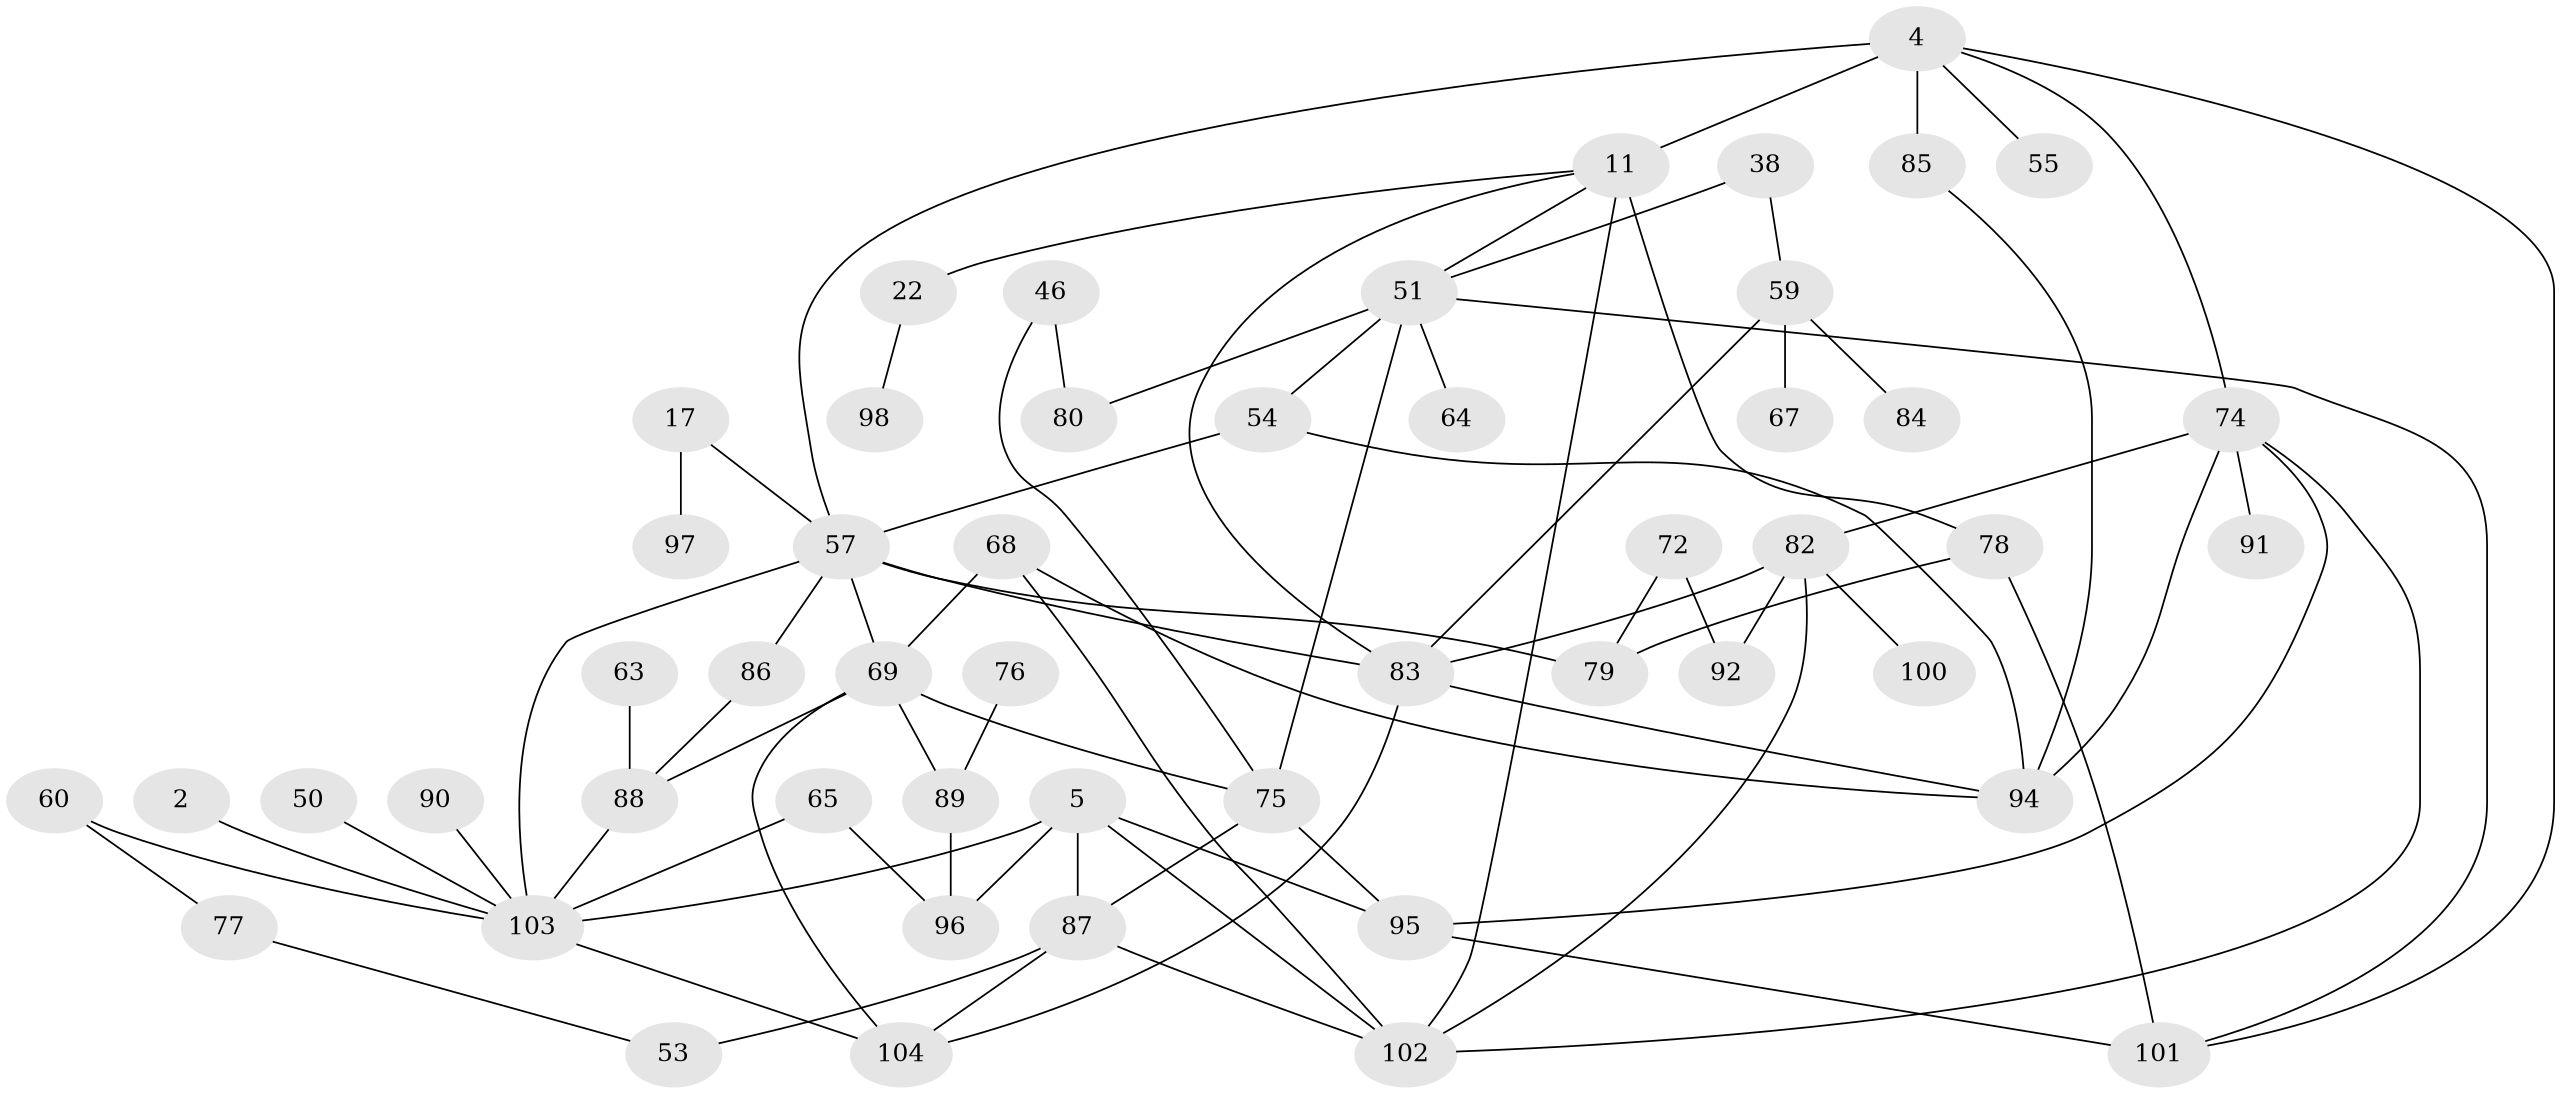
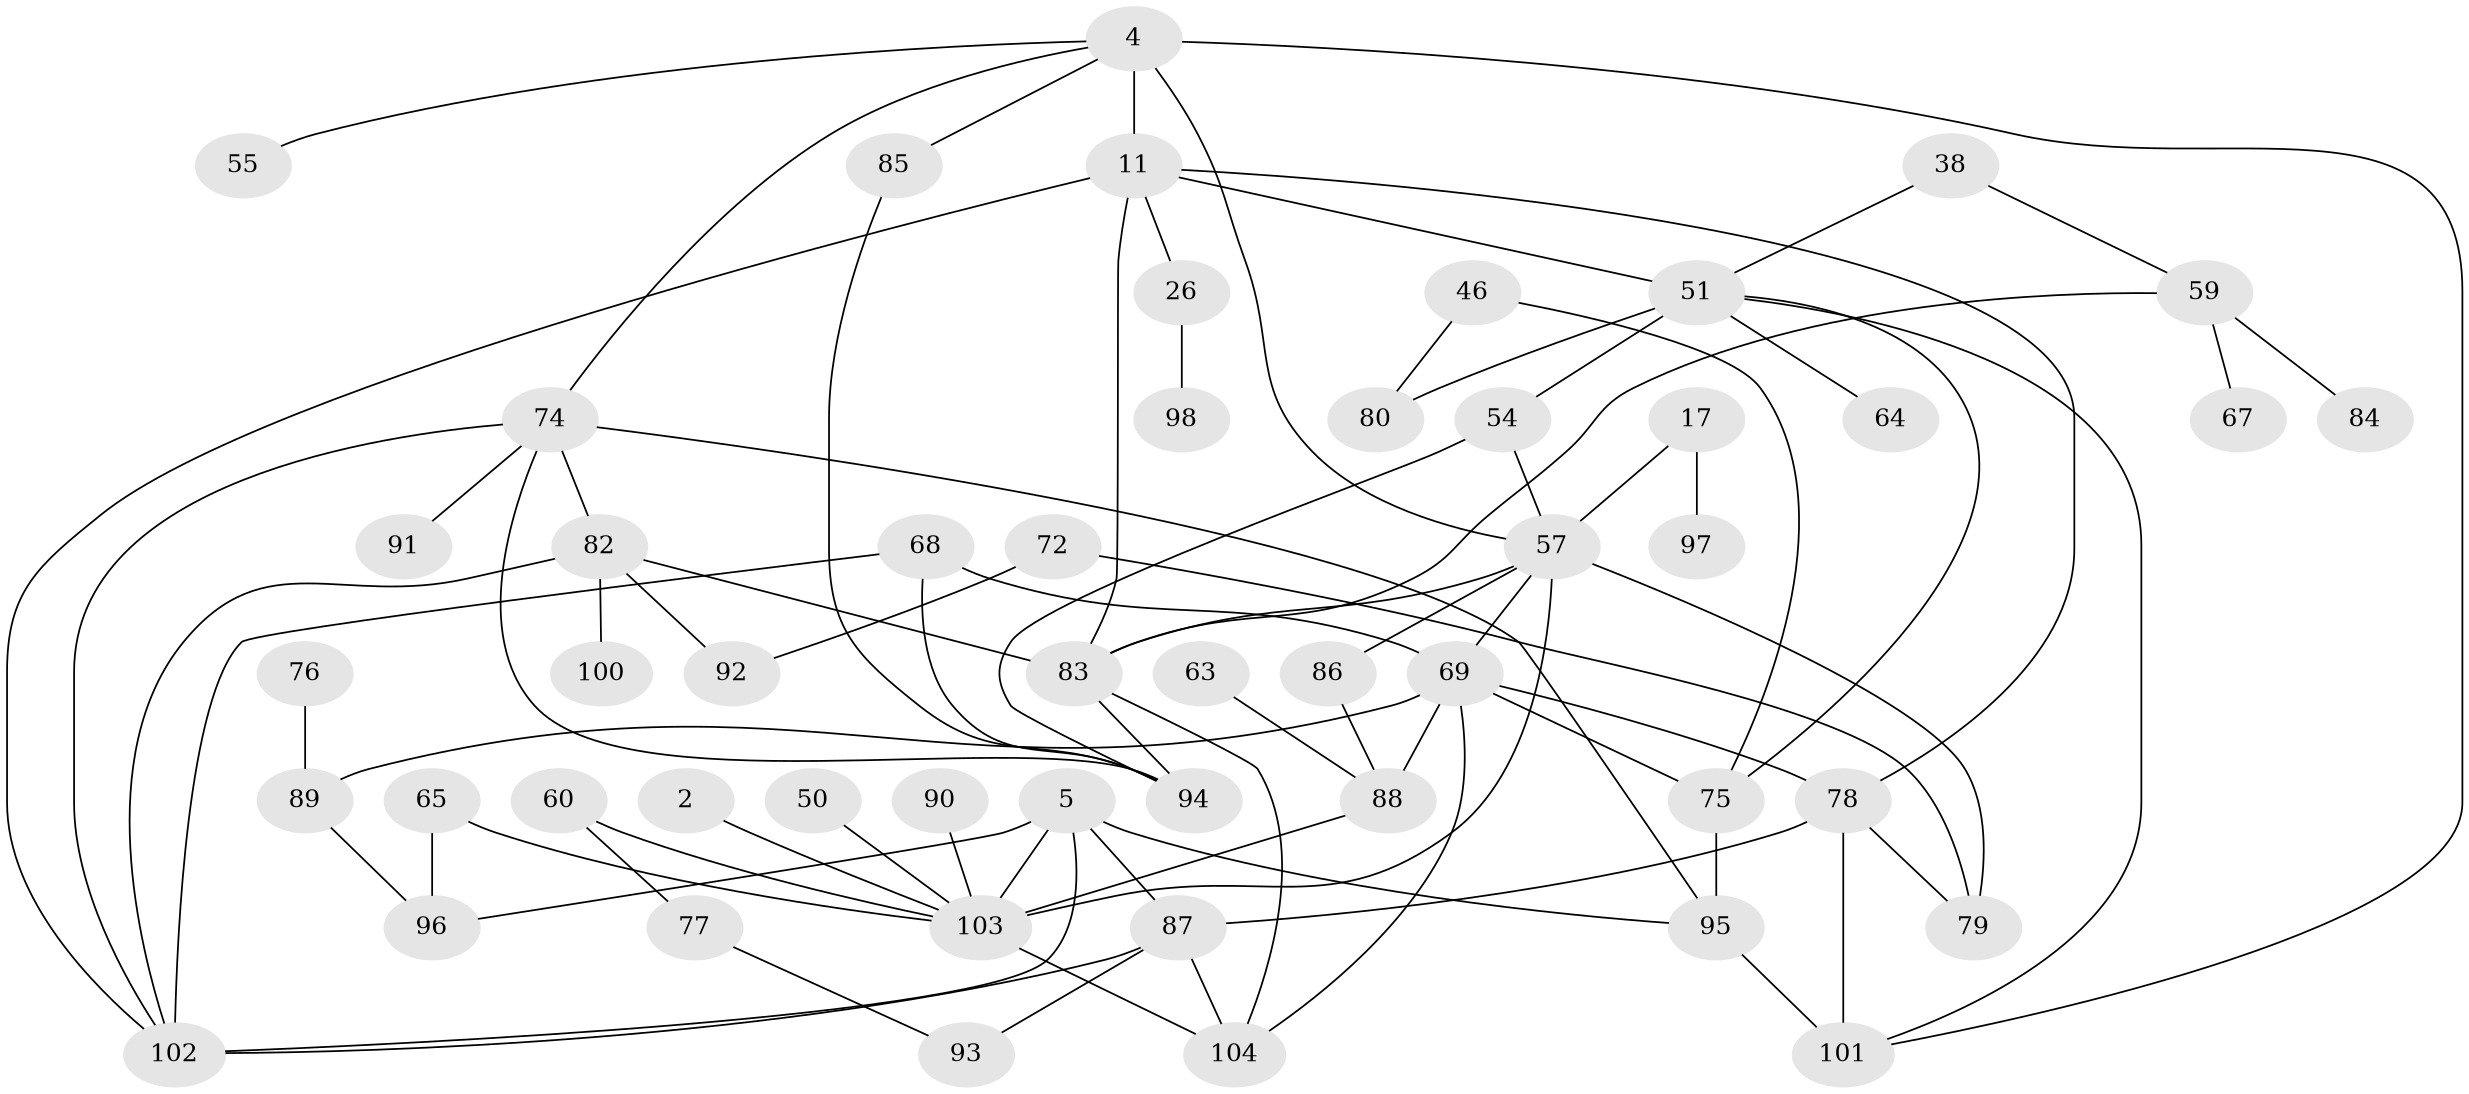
node "22": label "22" -> "26"
edge "69" -- "78": added
edge "75" -- "87": now "78" -- "87"
node "53": label "53" -> "93"
